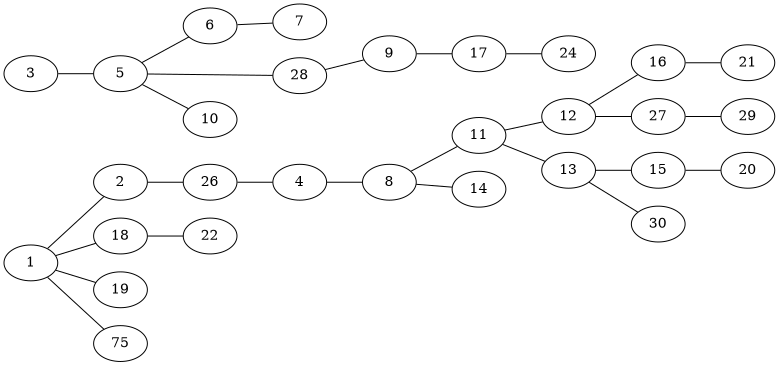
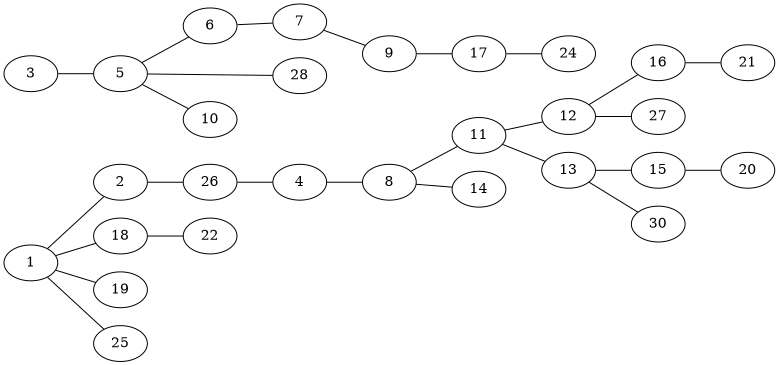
edge "9" -- "28": now "9" -- "7"
node "29": removed
node "75": label "75" -> "25"
